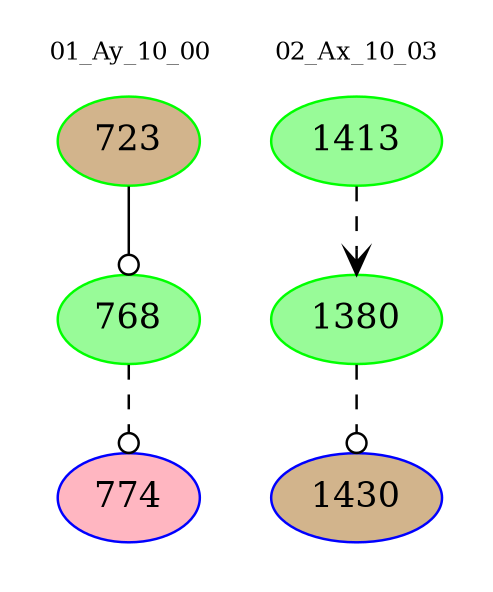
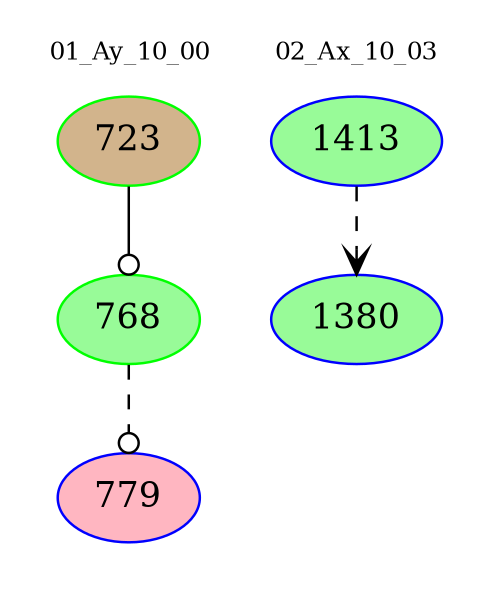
node "1413": color green -> blue
node "1380": color green -> blue
node "774": label "774" -> "779"
node "1430": removed
